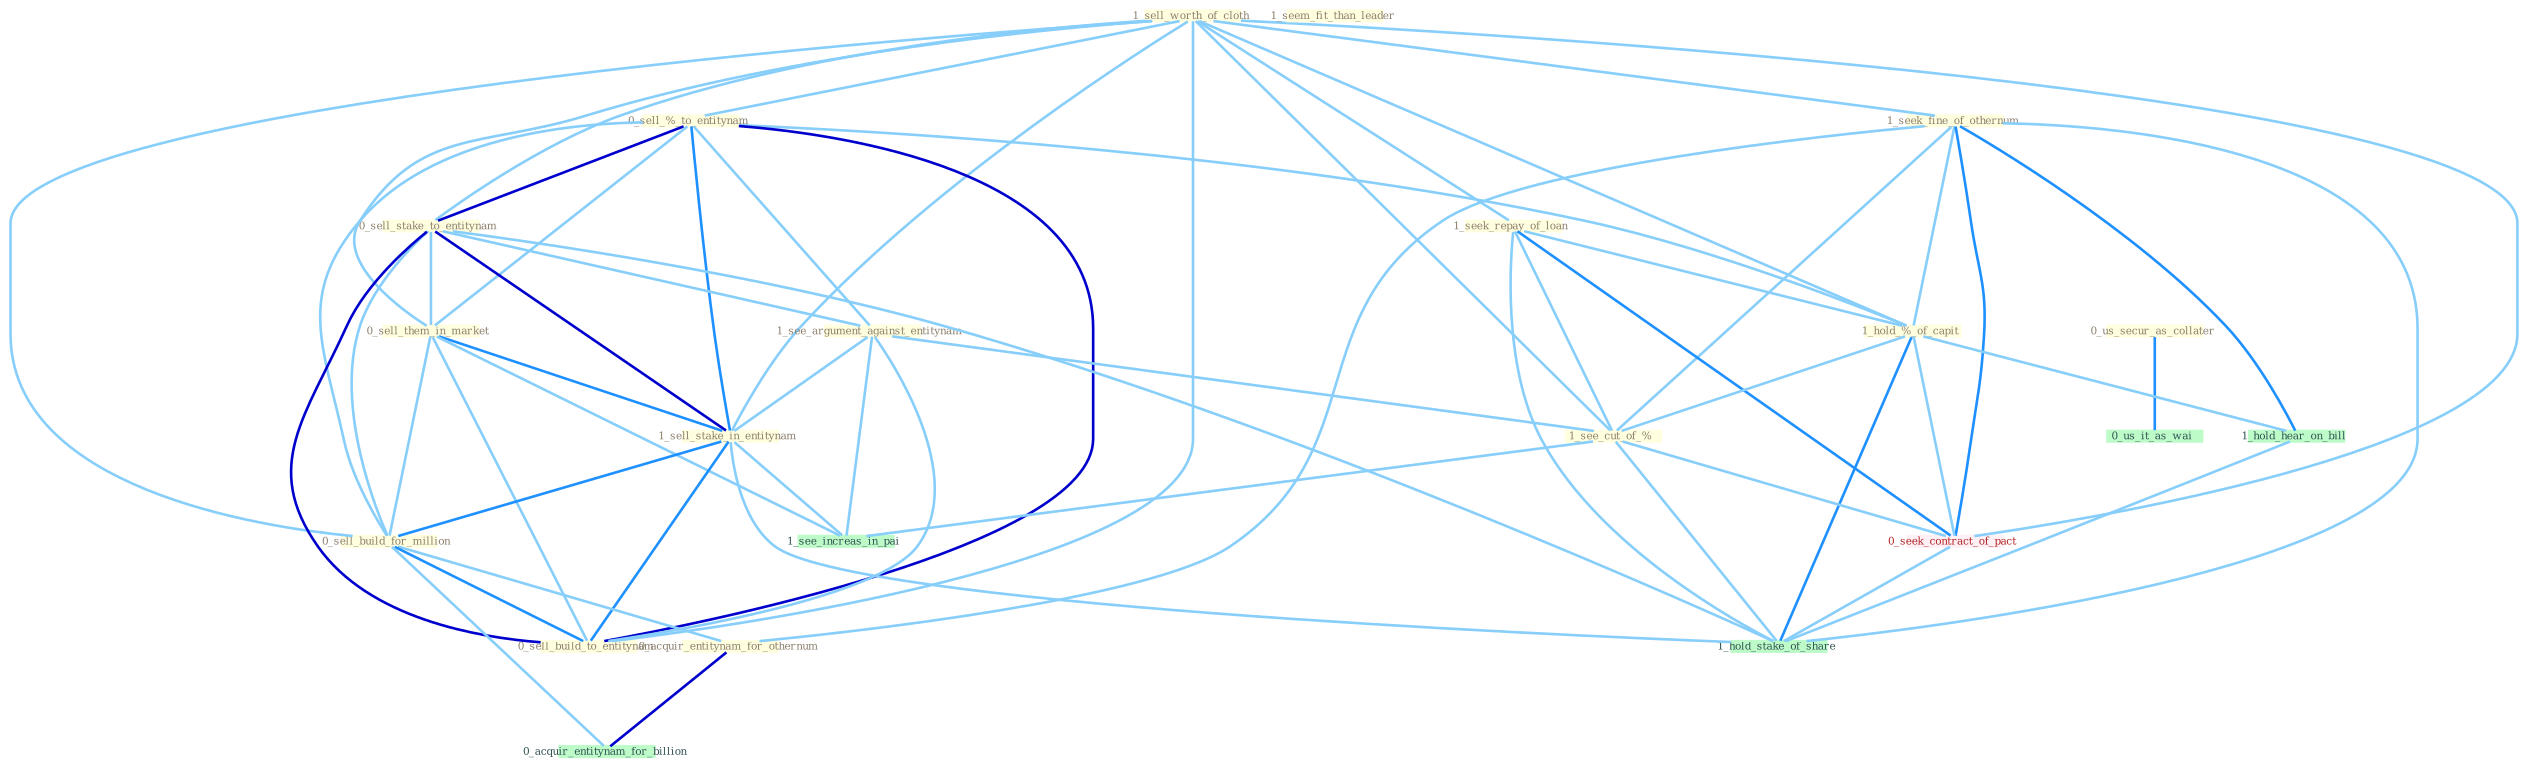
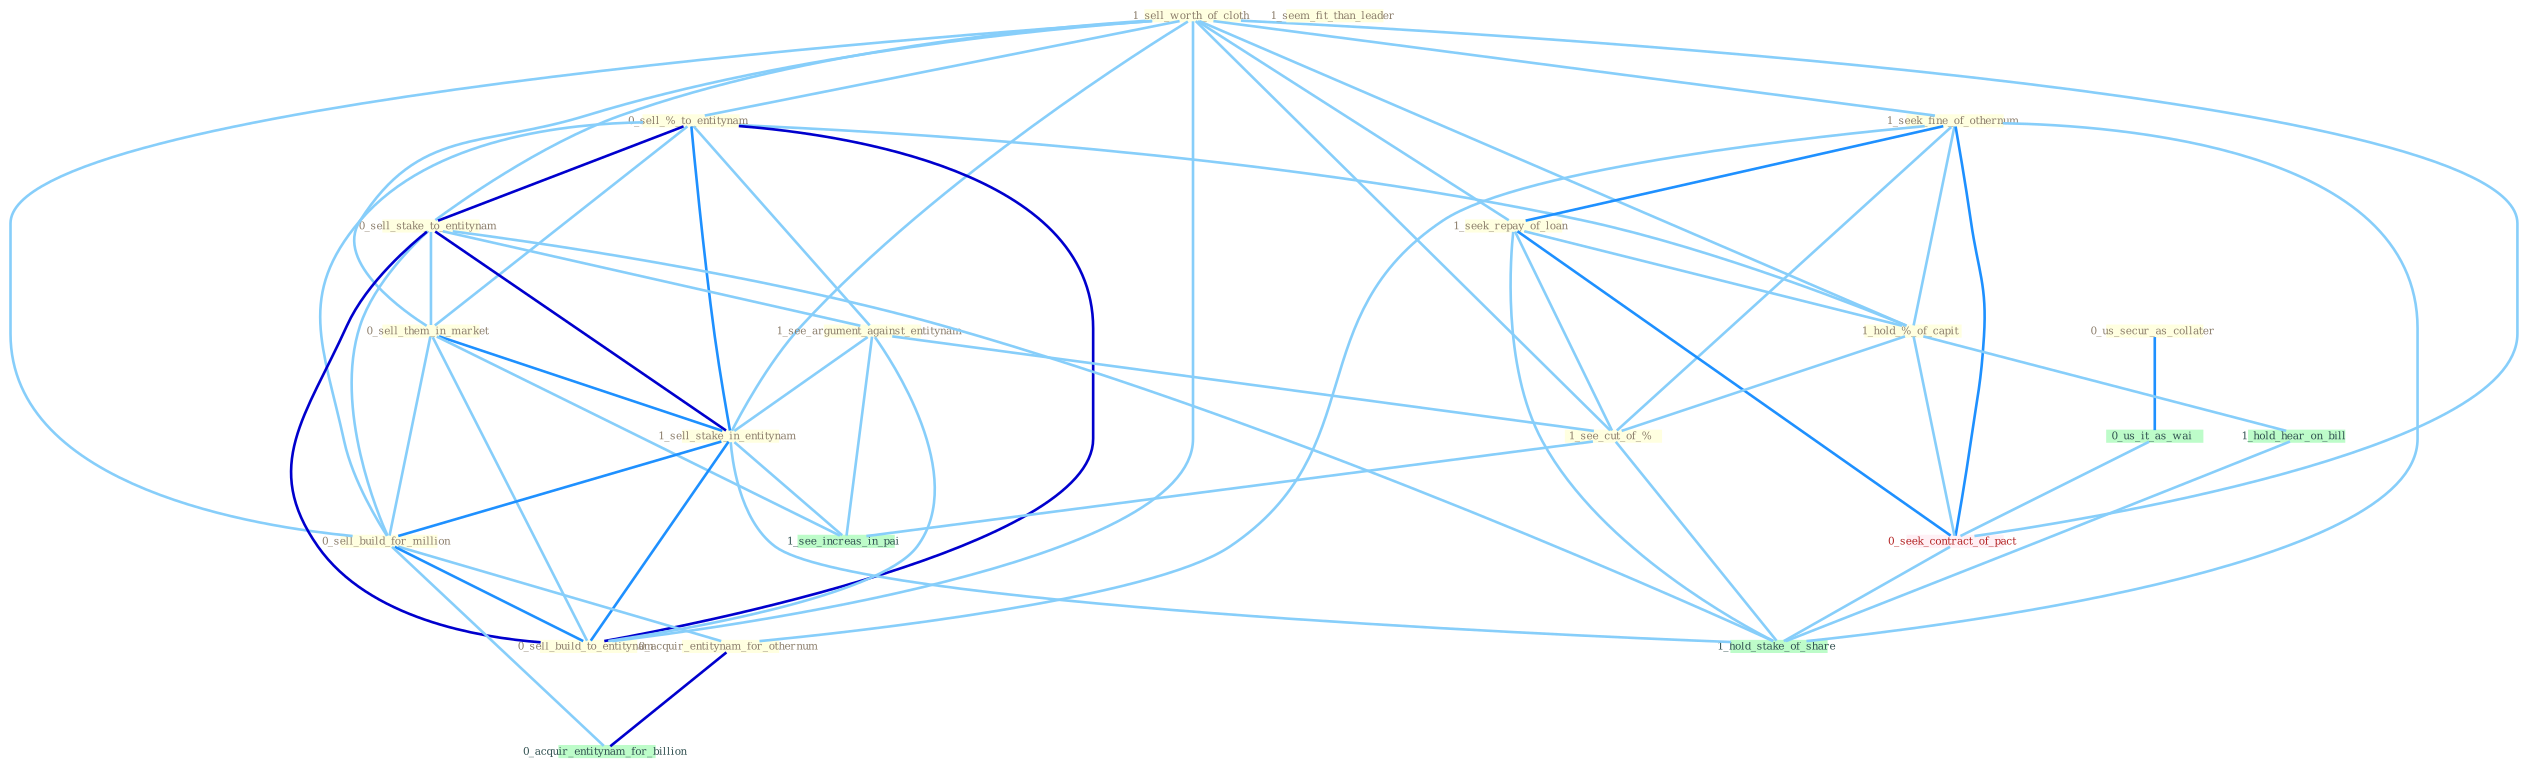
edge "1_seek_fine_of_othernum" -- "1_hold_hear_on_bill": now "1_seek_fine_of_othernum" -- "1_seek_repay_of_loan"
edge "1_see_cut_of_%" -- "0_seek_contract_of_pact": now "0_us_it_as_wai" -- "0_seek_contract_of_pact"
edge "1_hold_%_of_capit" -- "1_hold_stake_of_share": removed
